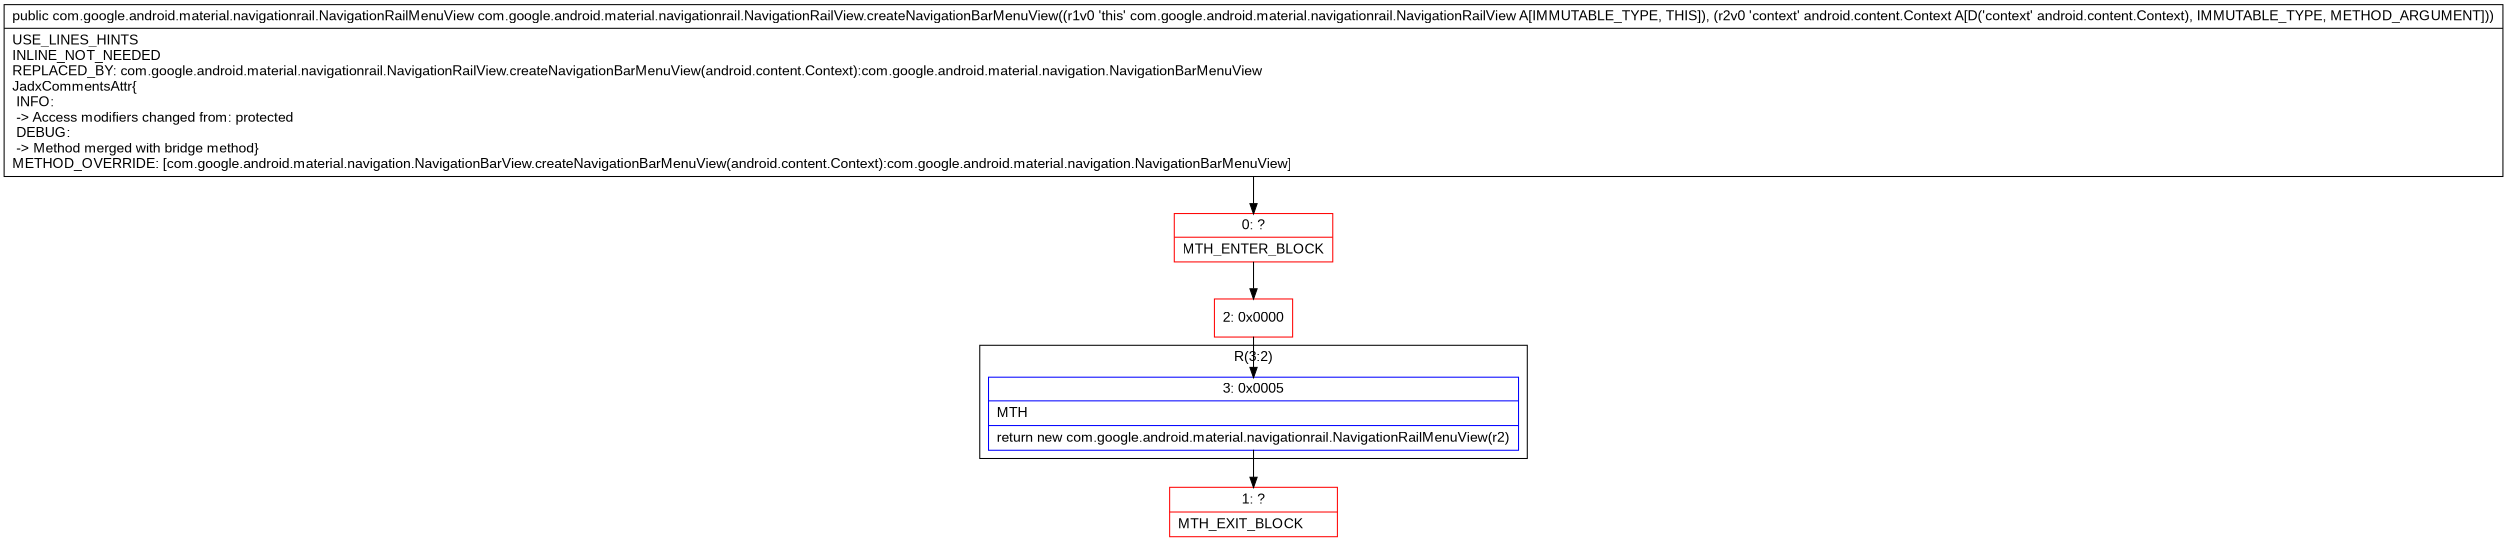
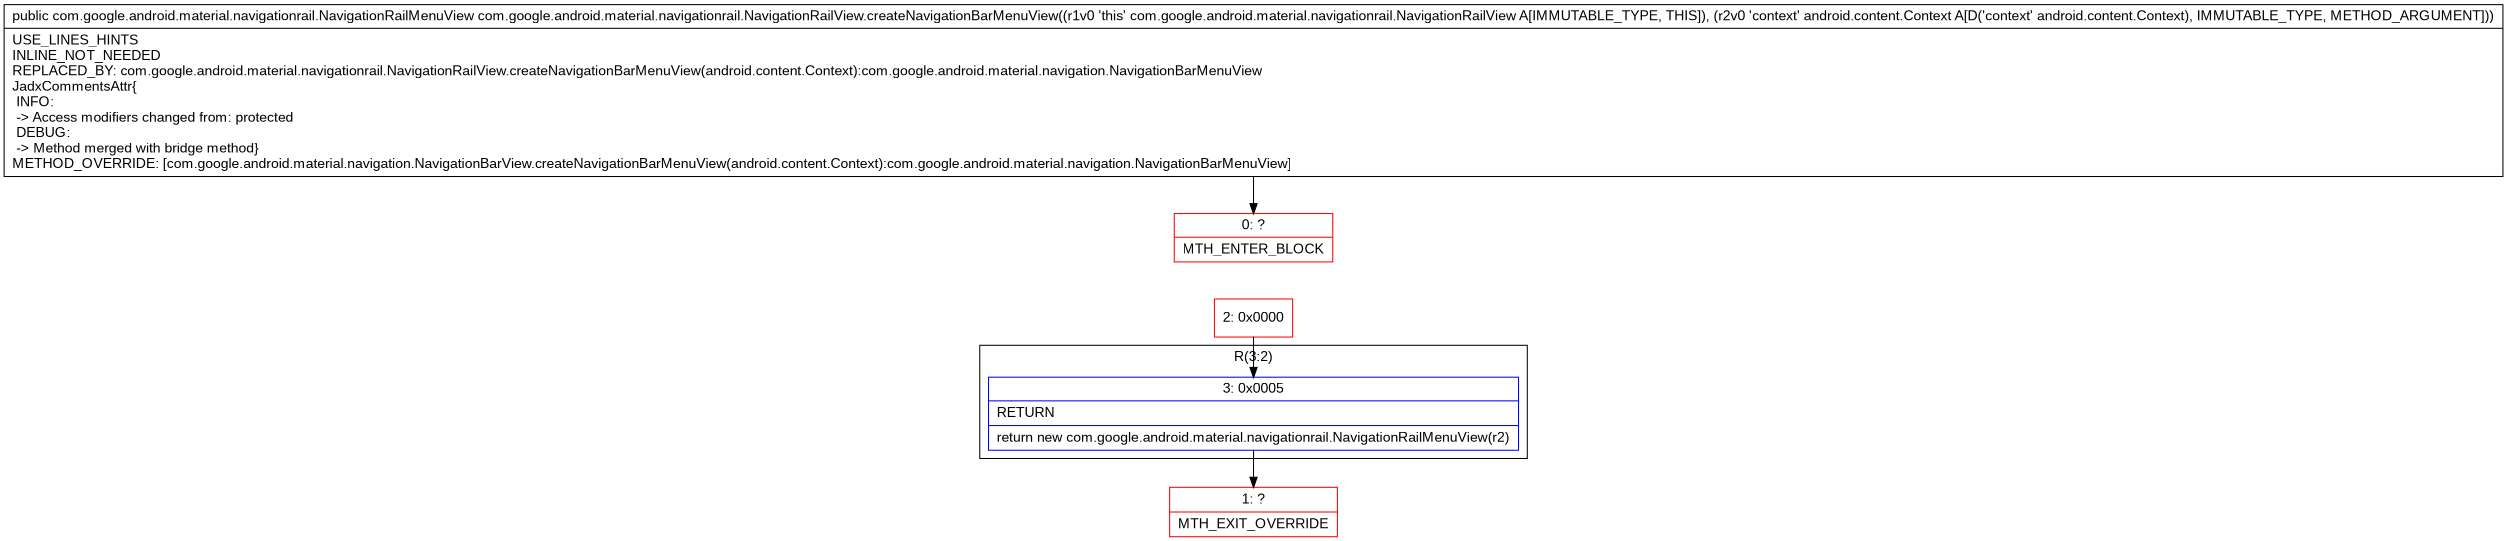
edge "0: ?" -> "2: 0x0000": removed
node "3: 0x0005": text "MTH" -> "RETURN"
node "1: ?": text "MTH_EXIT_BLOCK" -> "MTH_EXIT_OVERRIDE"
